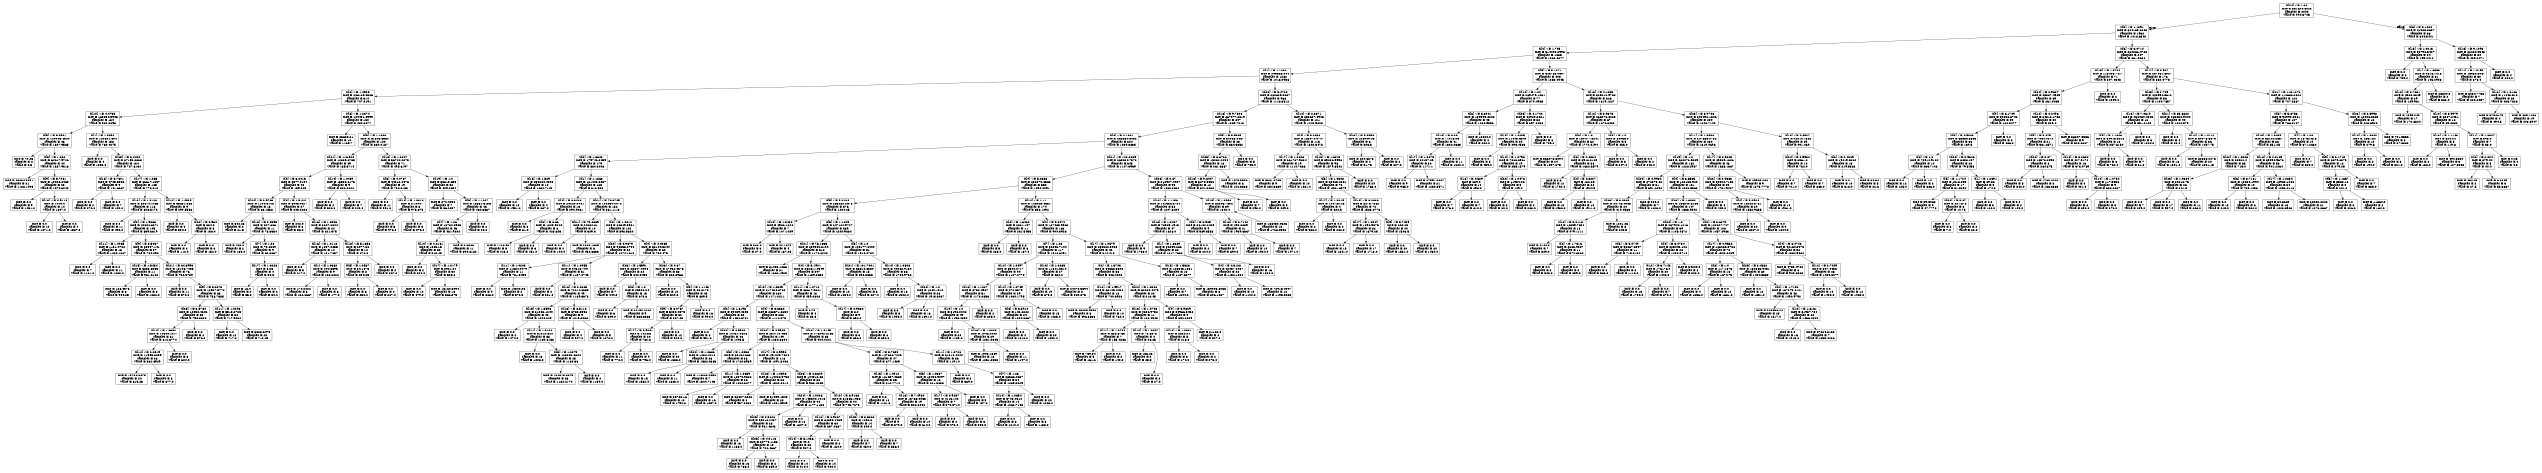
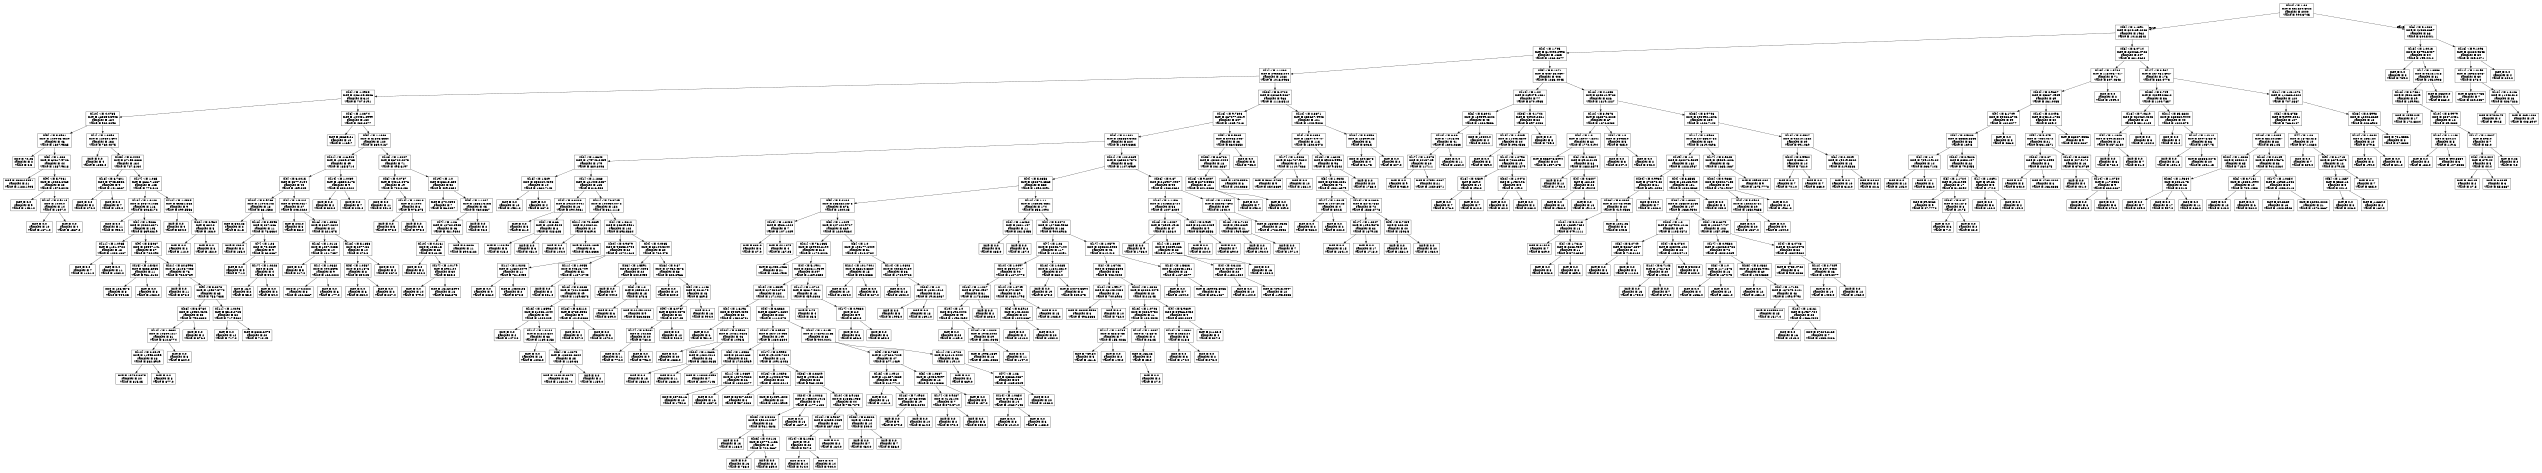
edge "mse = 166430.0525 samples = 18 value = 1728.0556" -> "X[15] <= 1.3503 mse = 88206.7692 samples = 39 value = 1842.0": reversed
node "mse = 0.0 samples = 5 value = 71.0": added
edge "X[14] <= 1.0467 mse = 78.6875 samples = 4 value = 26.25" -> "mse = 0.0 samples = 2 value = 27.0": now "mse = 156.25 samples = 2 value = 25.5" -> "mse = 0.0 samples = 2 value = 27.0"
